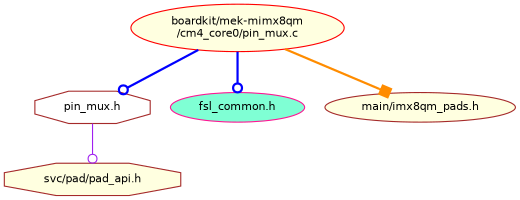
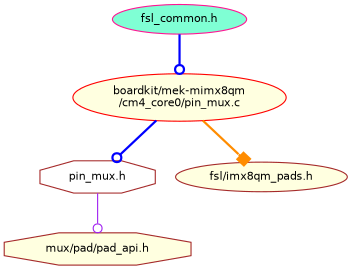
edge "boardkit/mek-mimx8qm /cm4_core0/pin_mux.c" -> "fsl_common.h": reversed
node "main/imx8qm_pads.h": label "main/imx8qm_pads.h" -> "fsl/imx8qm_pads.h"
node "svc/pad/pad_api.h": label "svc/pad/pad_api.h" -> "mux/pad/pad_api.h"
